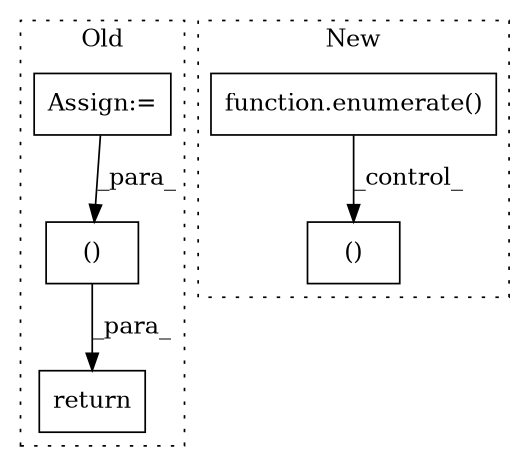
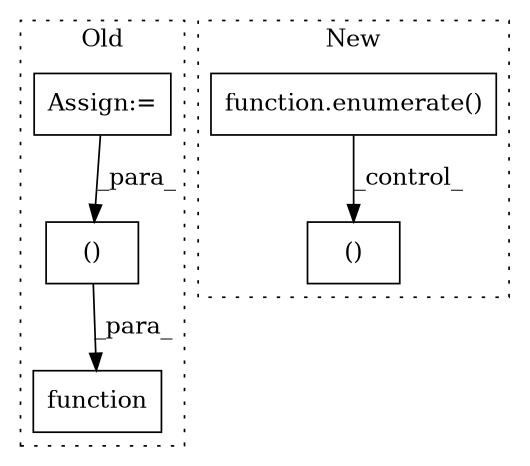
node "return": label "return" -> "function"
